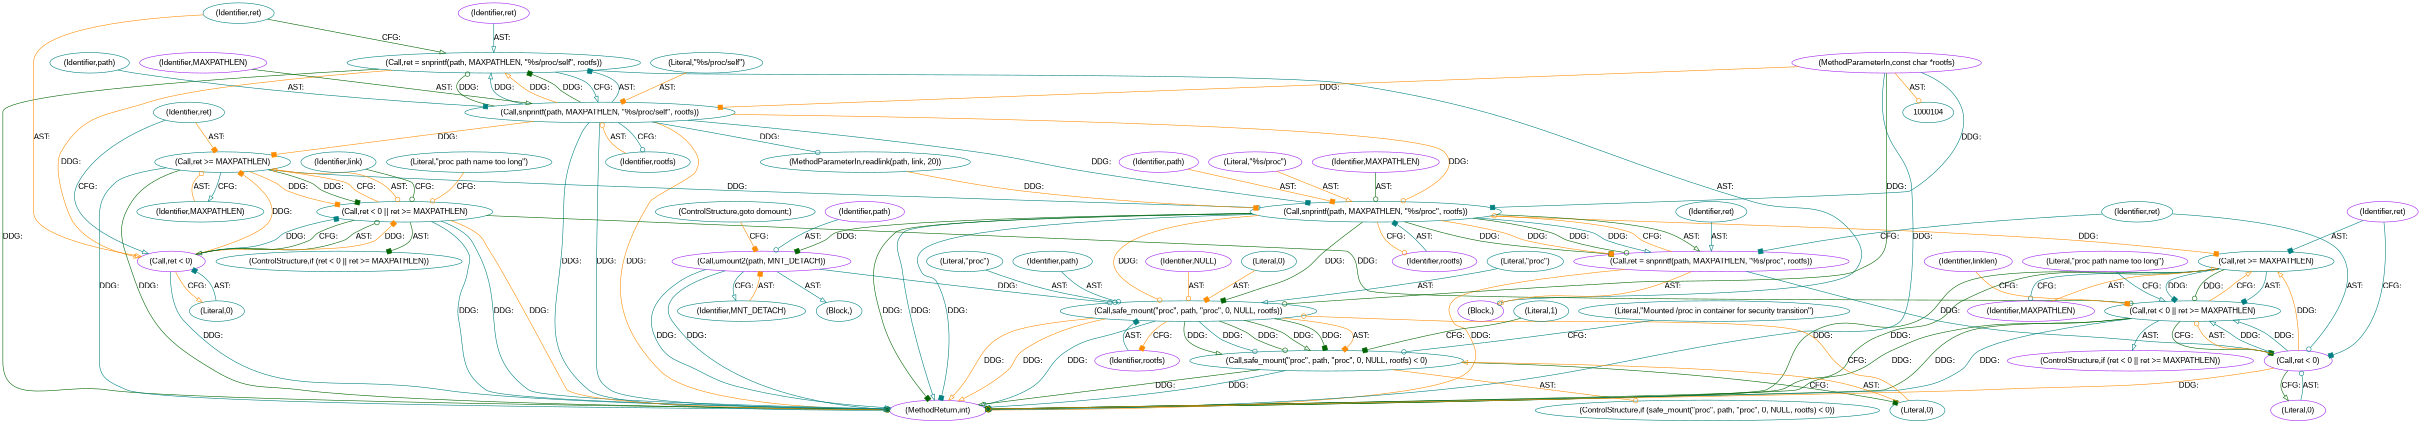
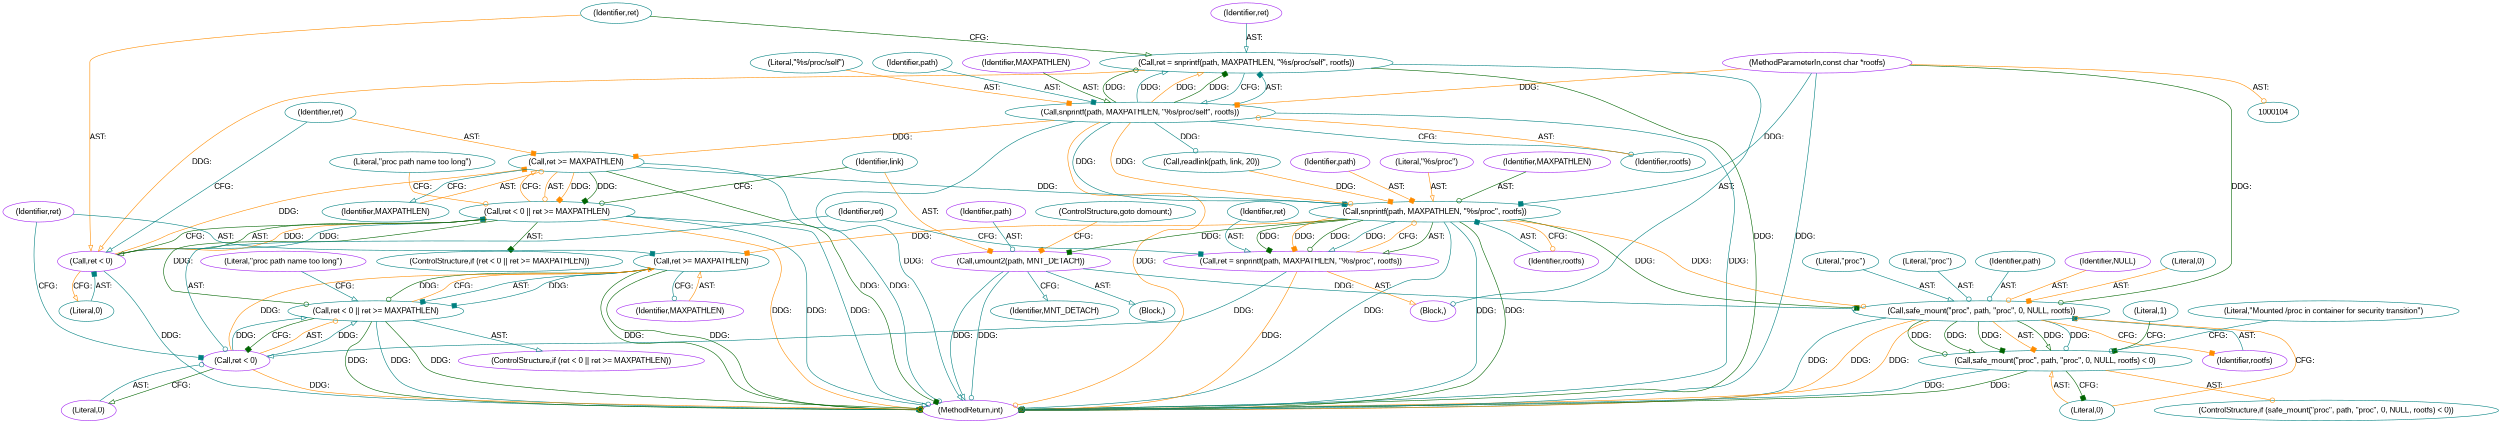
node "(MethodParameterIn,readlink(path, link, 20))": label "(MethodParameterIn,readlink(path, link, 20))" -> "(Call,readlink(path, link, 20))"
node "(Identifier,linklen)": removed
edge "(Identifier,MNT_DETACH)" -> "(Call,umount2(path, MNT_DETACH))": now "(Identifier,link)" -> "(Call,umount2(path, MNT_DETACH))"
